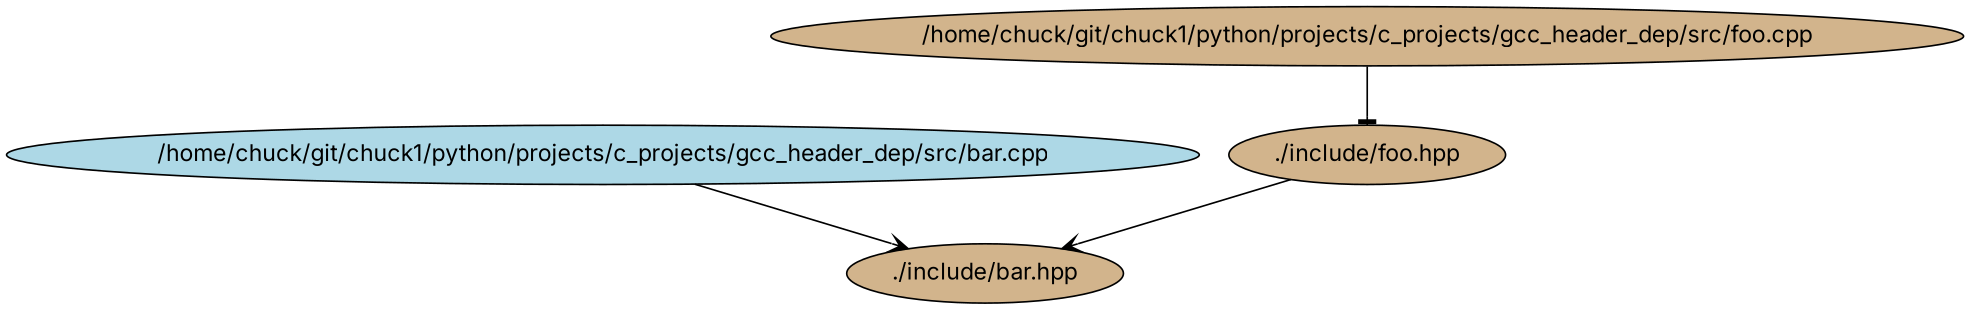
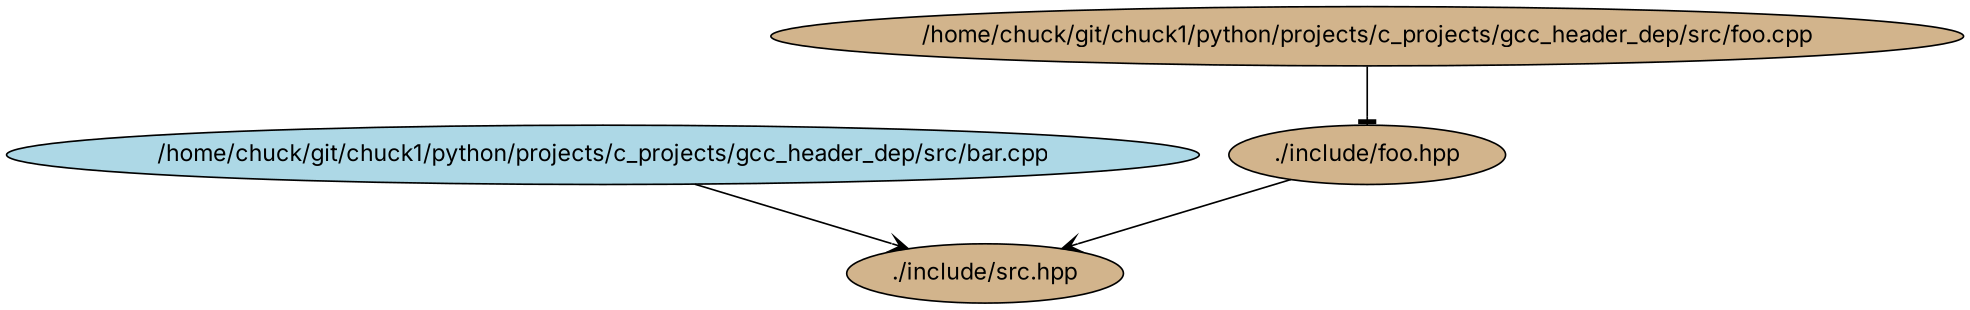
node "./include/bar.hpp": label "./include/bar.hpp" -> "./include/src.hpp"
